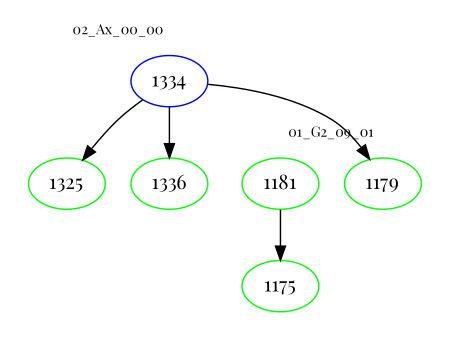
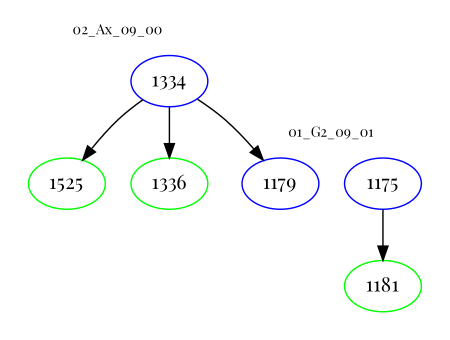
cluster "02_Ax_00_00": label "02_Ax_00_00" -> "02_Ax_09_00"
node "1325": label "1325" -> "1525"
node "1179": color green -> blue
edge "1181" -> "1175": reversed
node "1175": color green -> blue
